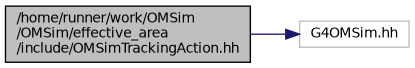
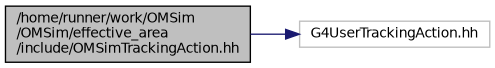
node "G4OMSim.hh": label "G4OMSim.hh" -> "G4UserTrackingAction.hh"
